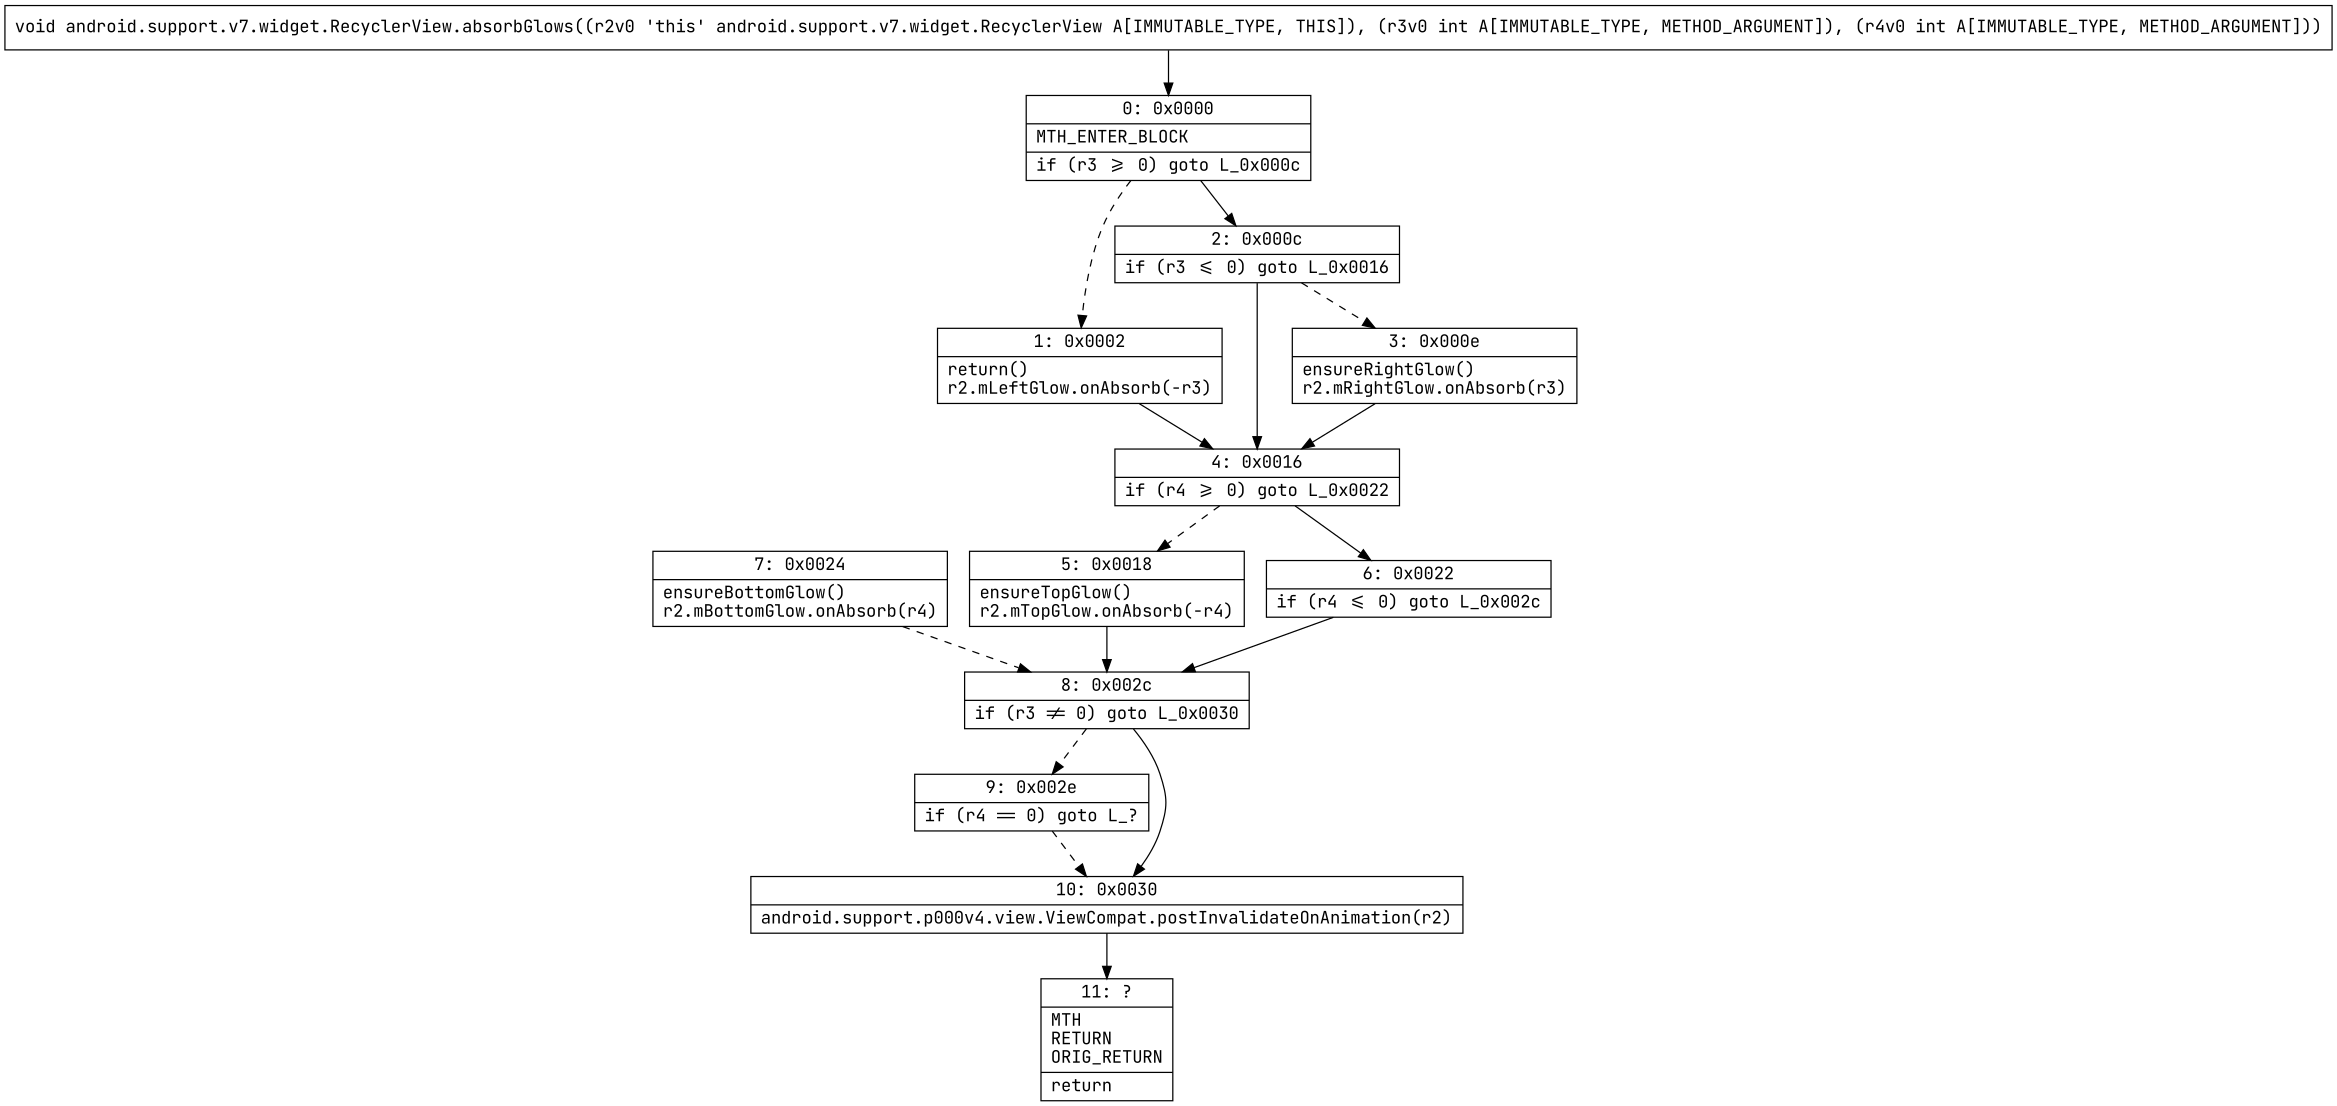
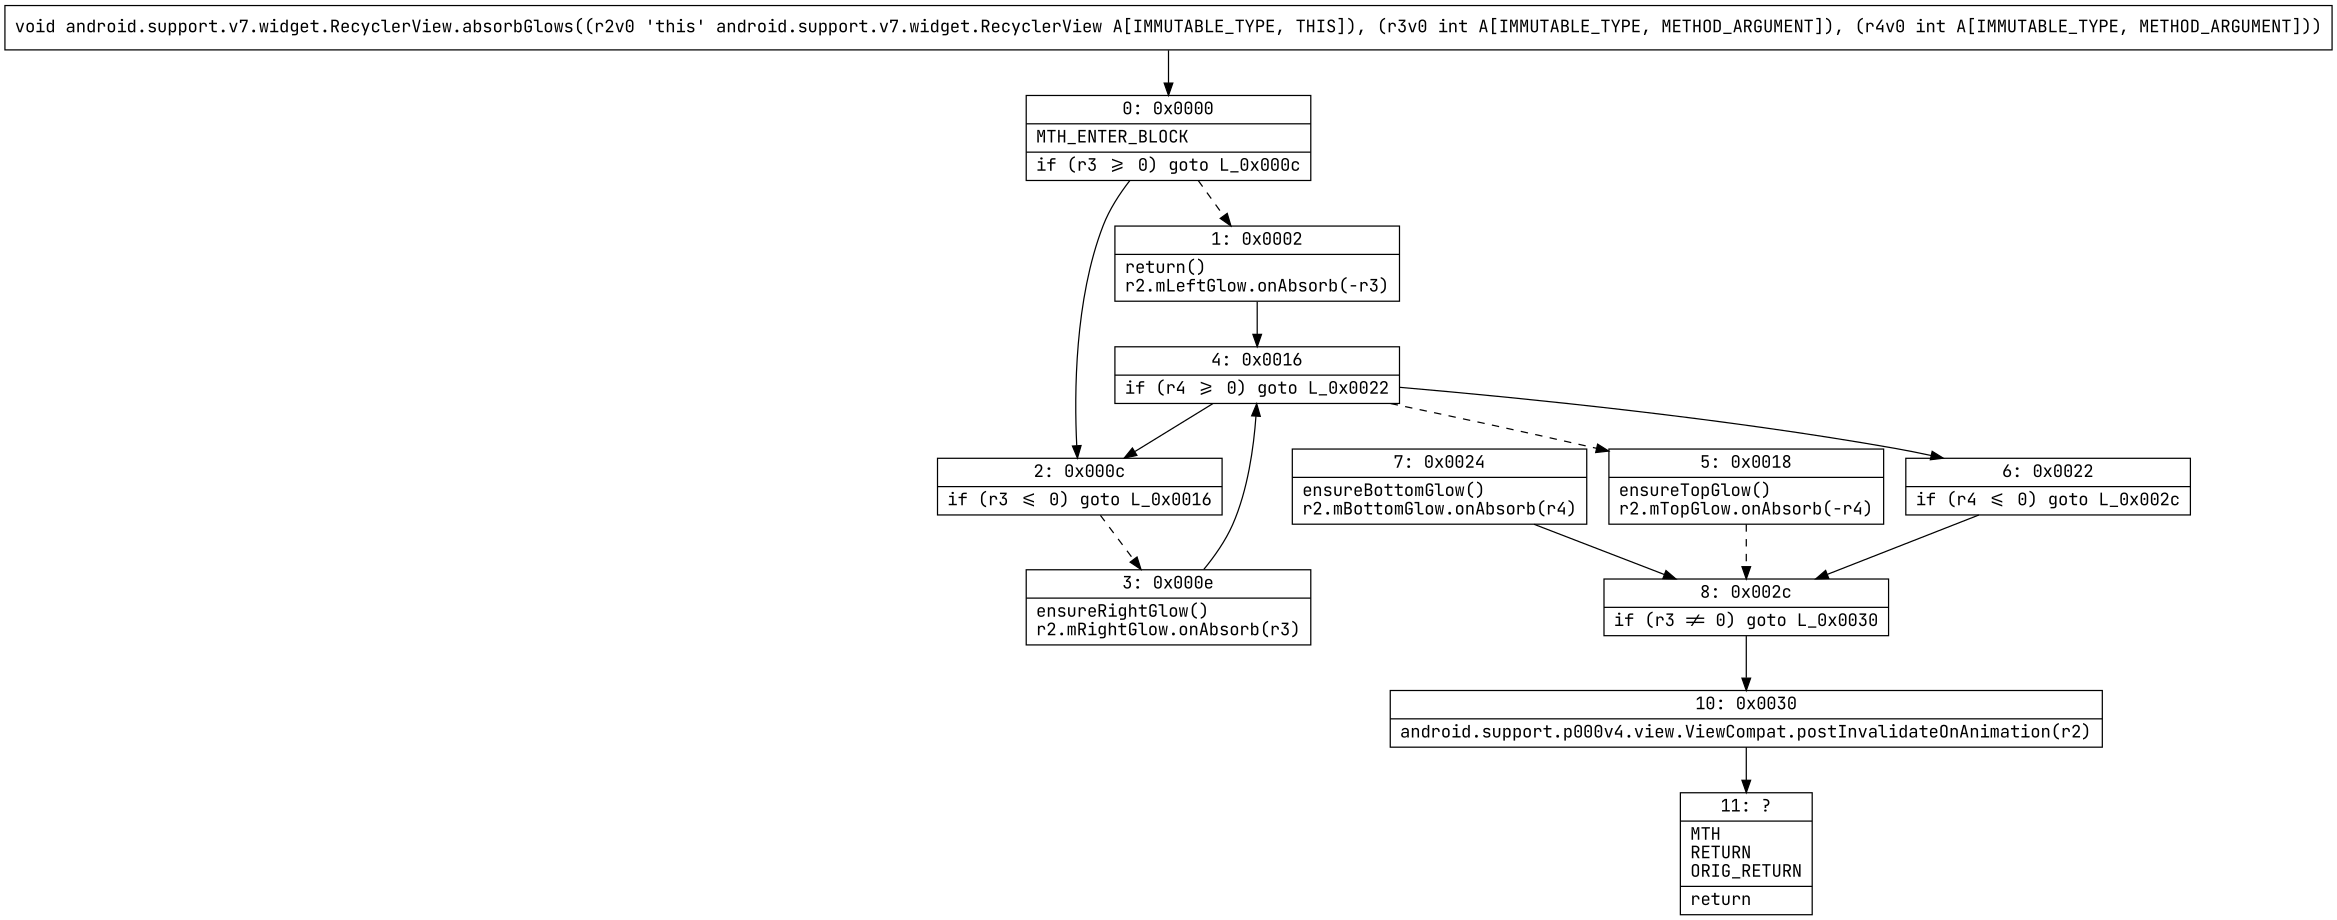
edge "2: 0x000c" -> "4: 0x0016": reversed
edge "5: 0x0018" -> "8: 0x002c": style solid -> dashed
edge "7: 0x0024" -> "8: 0x002c": style dashed -> solid
node "9: 0x002e": removed
